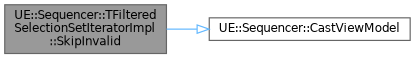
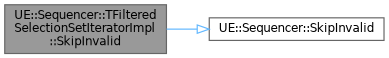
node "UE::Sequencer::CastViewModel": label "UE::Sequencer::CastViewModel" -> "UE::Sequencer::SkipInvalid"
